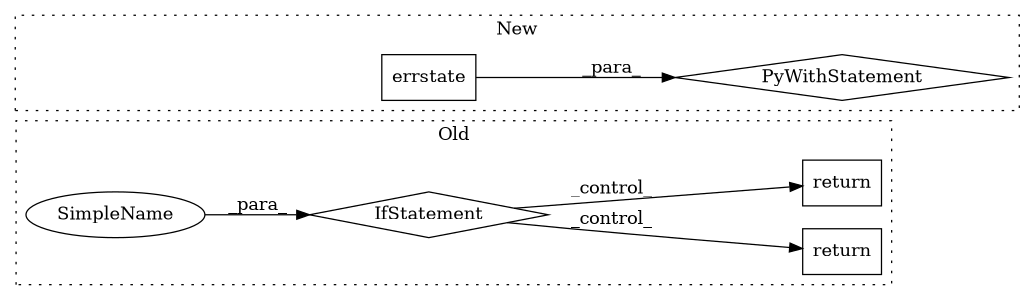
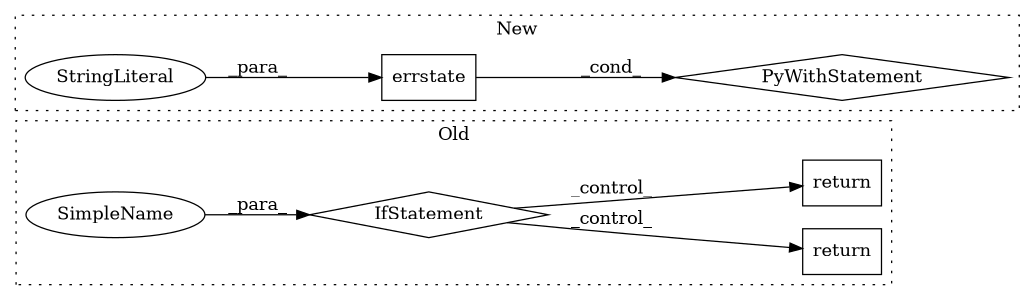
edge "errstate" -> "PyWithStatement": label "_para_" -> "_cond_"
node "StringLiteral": added
